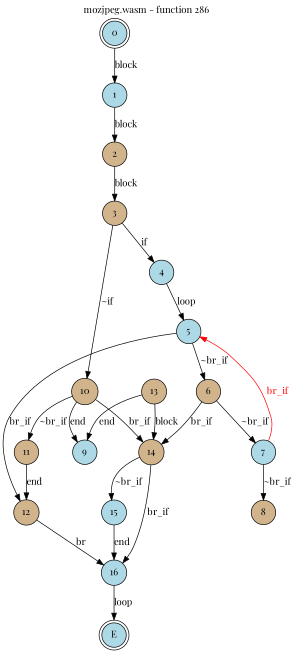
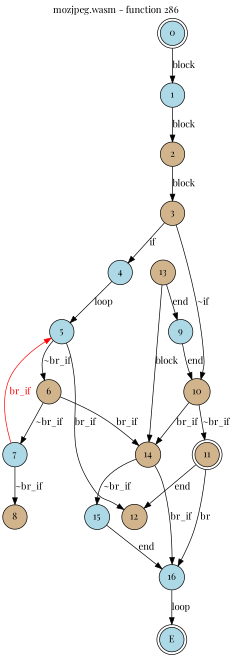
edge "10" -> "9": reversed
node "11": shape circle -> doublecircle
edge "12" -> "16": now "11" -> "16"
